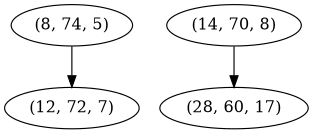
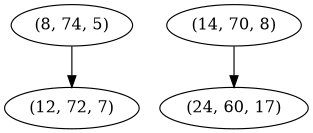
node "(28, 60, 17)": label "(28, 60, 17)" -> "(24, 60, 17)"
